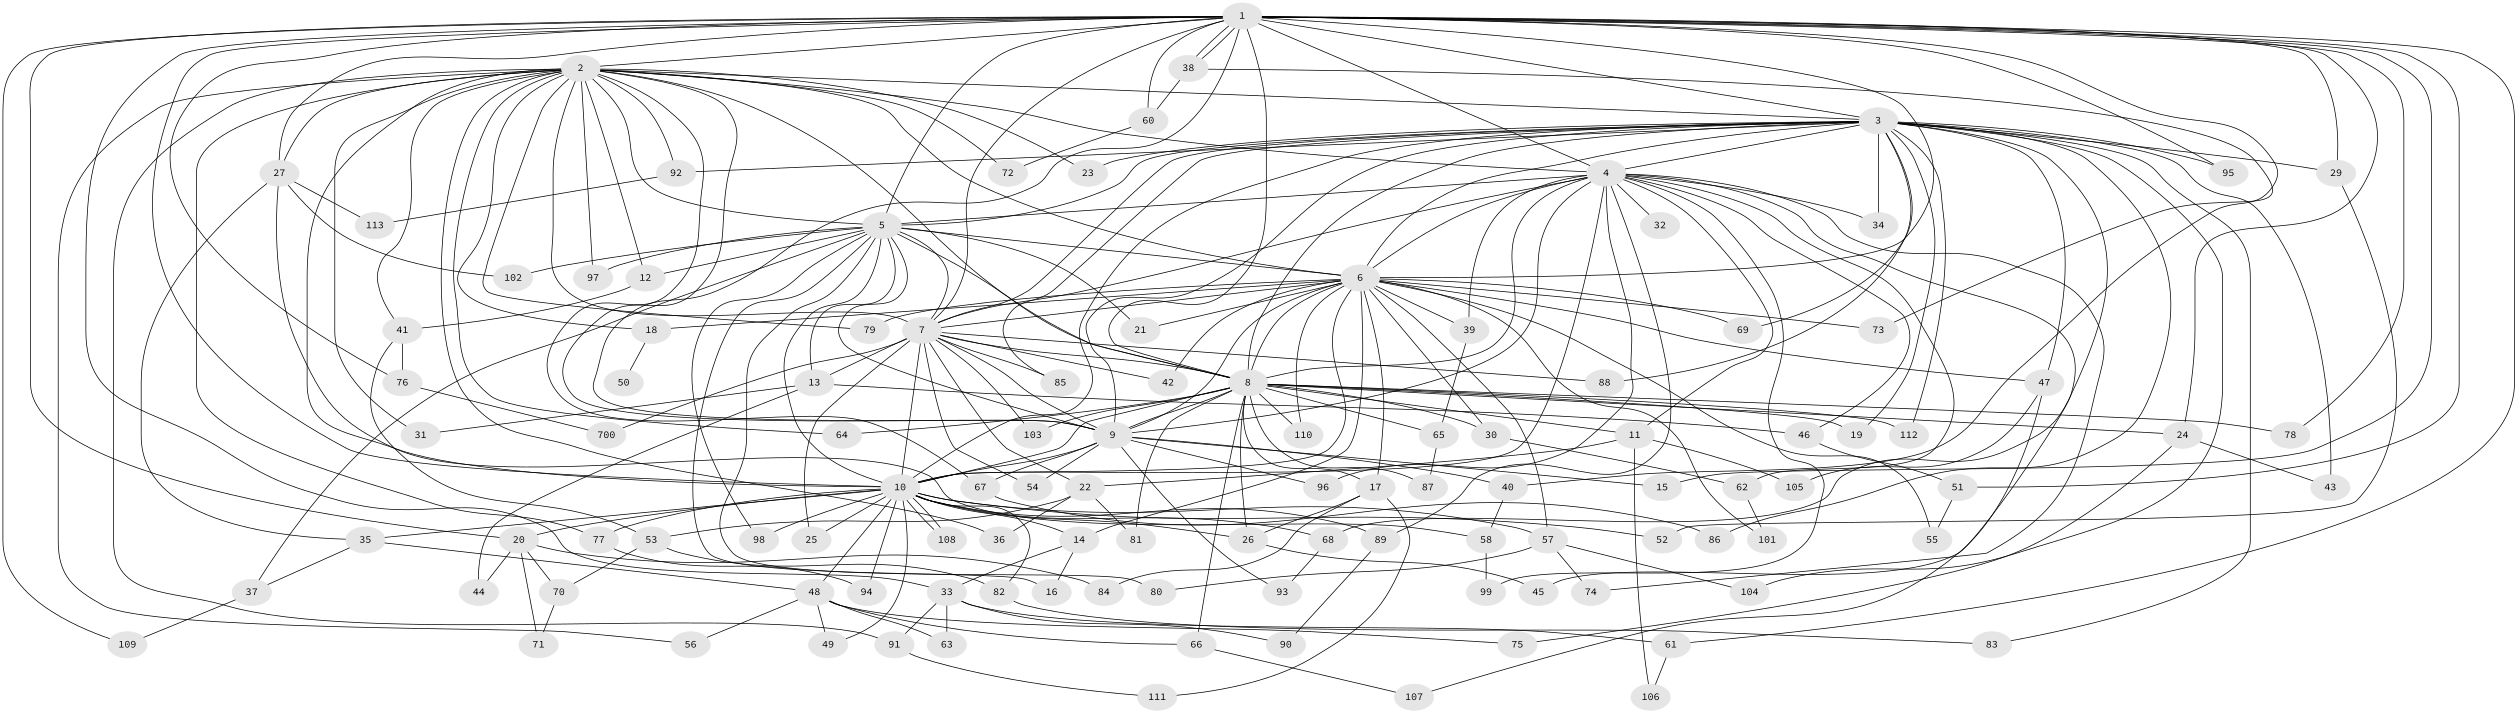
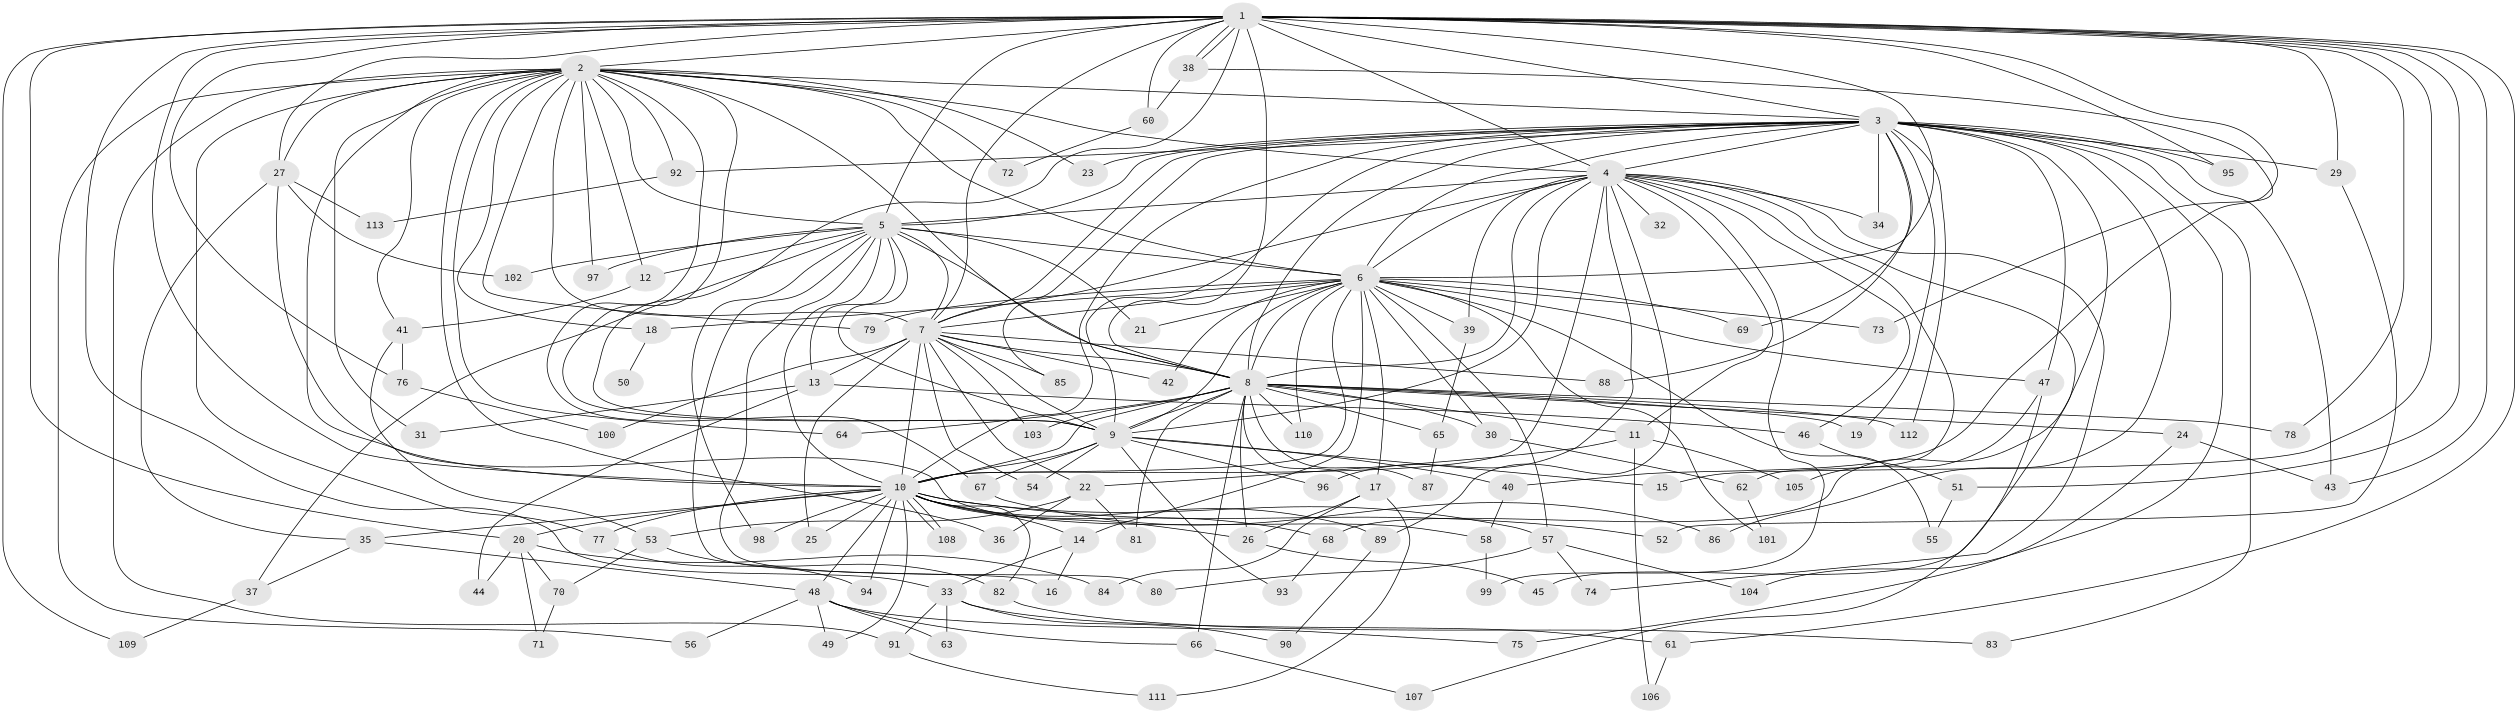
edge "1" -- "24": now "1" -- "43"
node "700": label "700" -> "100"
